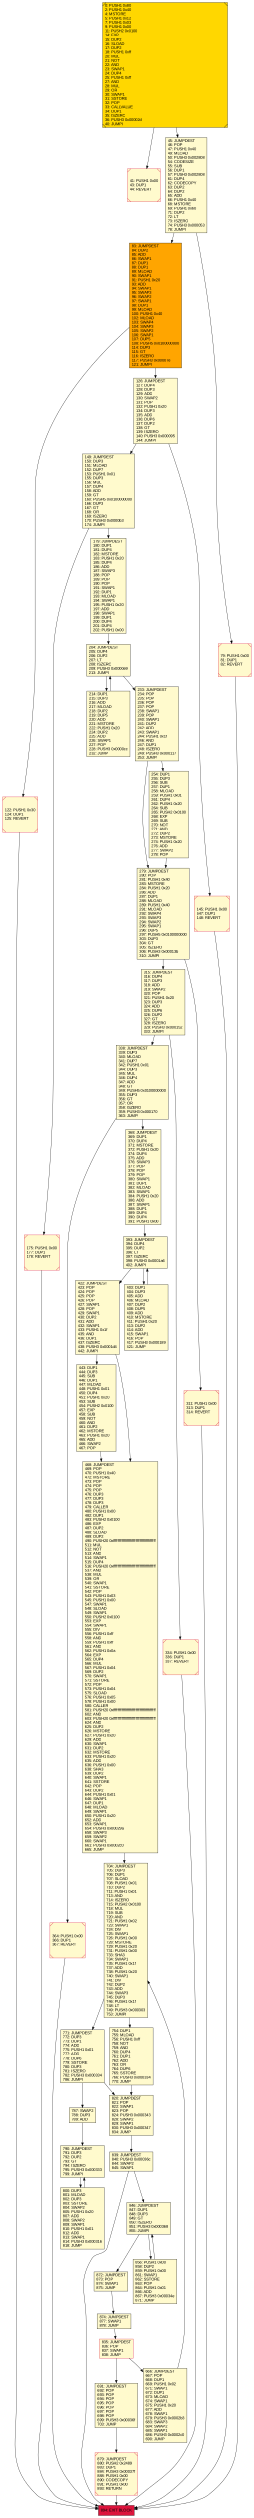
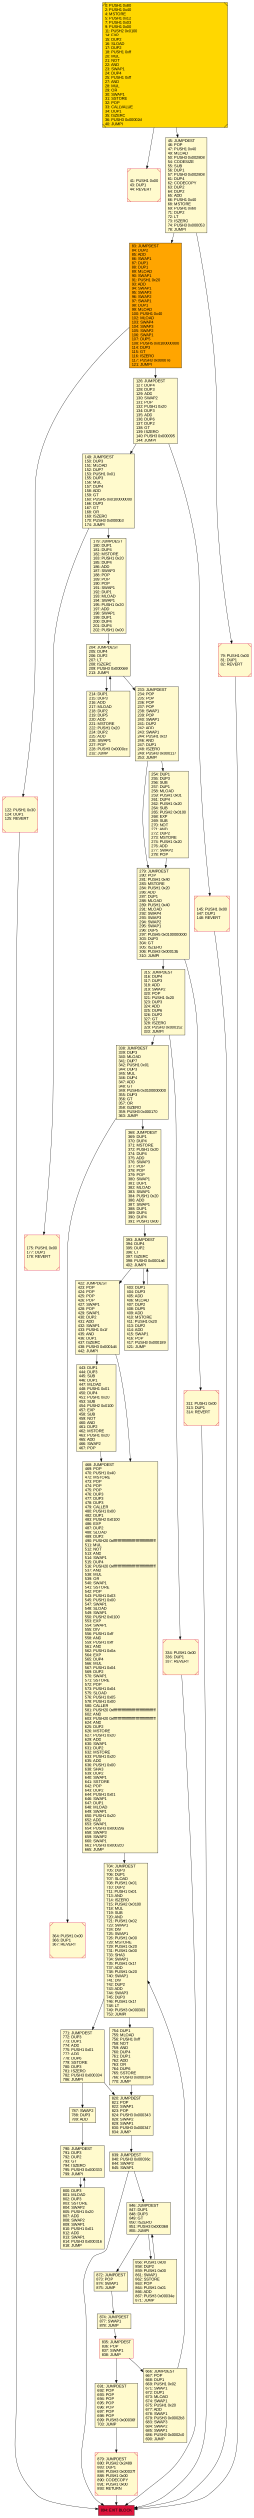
edge "175: PUSH1 0x00 177: DUP1 178: REVERT" -> "894: EXIT BLOCK": removed
edge "364: PUSH1 0x00 366: DUP1 367: REVERT" -> "894: EXIT BLOCK": removed
